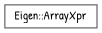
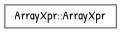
node "Eigen::ArrayXpr": label "Eigen::ArrayXpr" -> "ArrayXpr::ArrayXpr"
